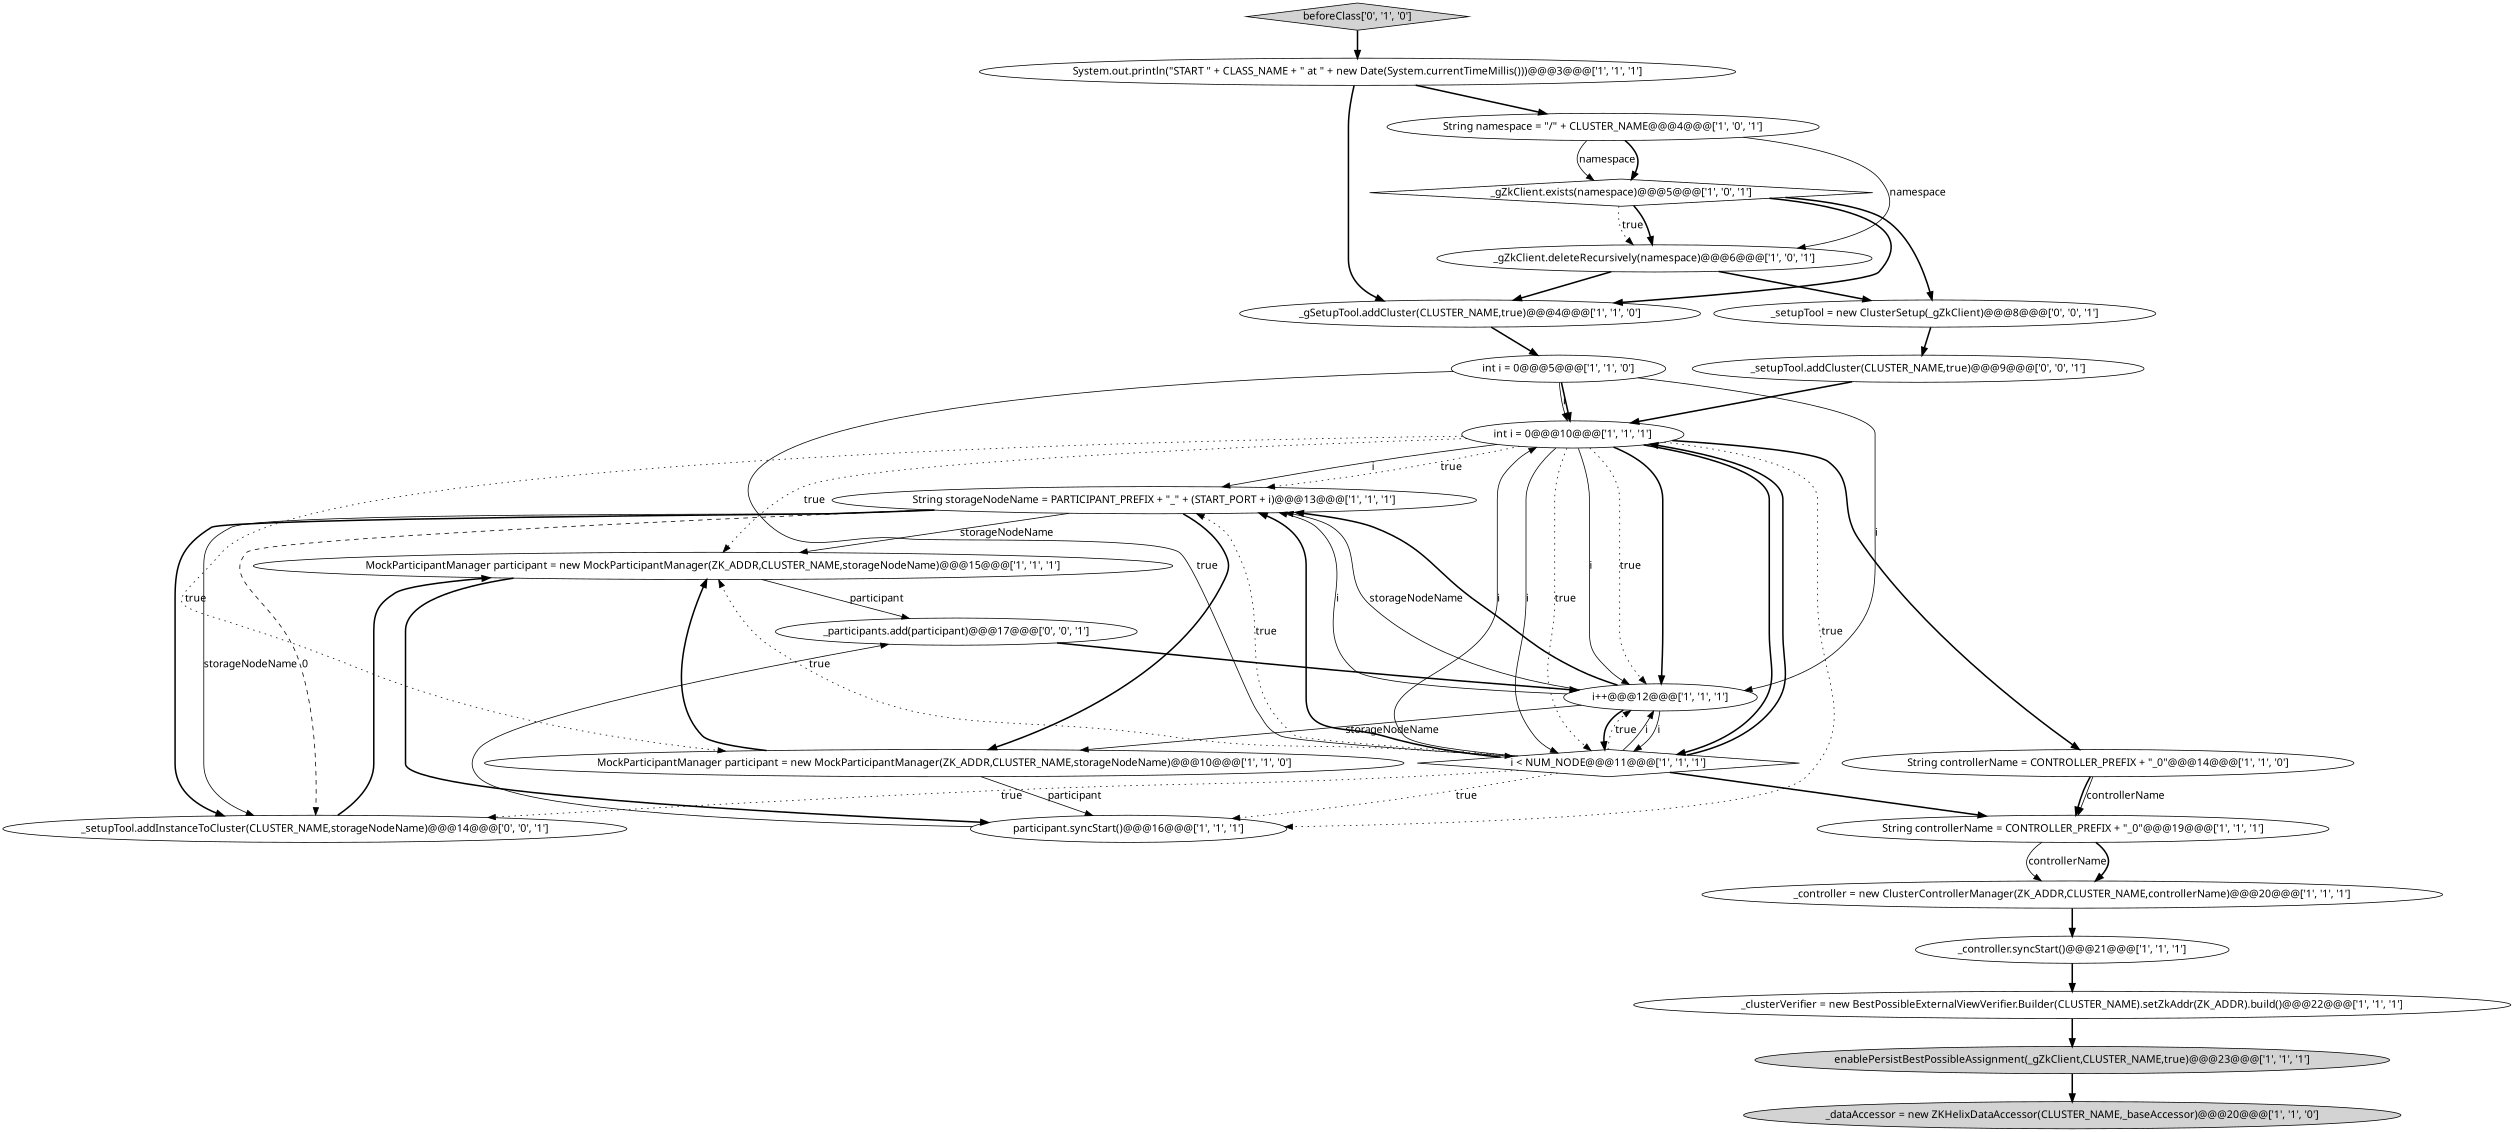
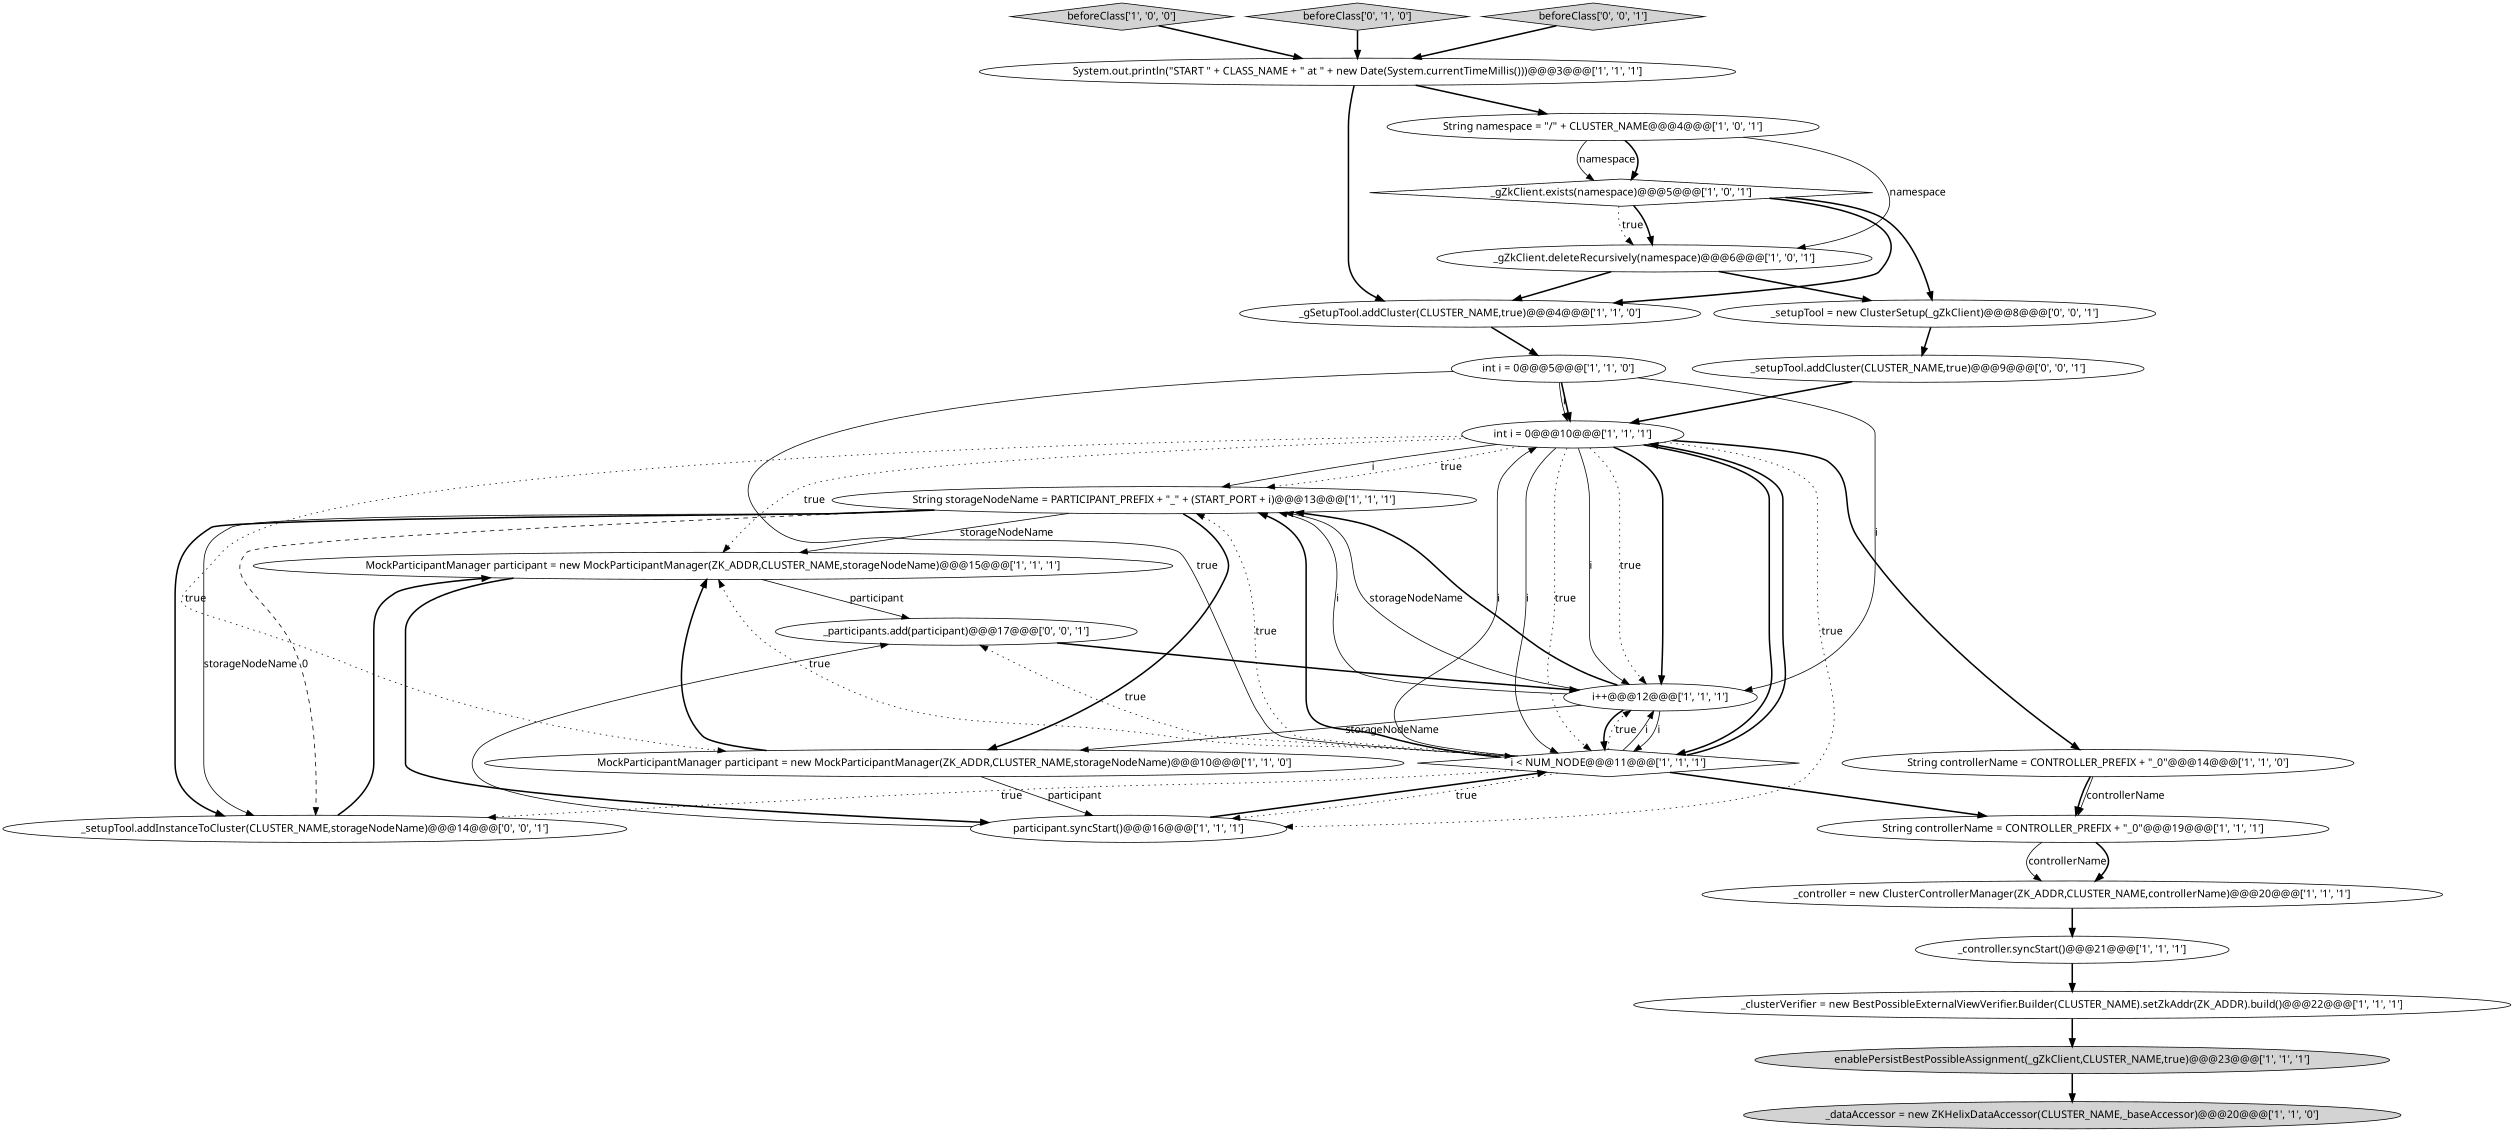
node "beforeClass['1', '0', '0']": added
node "beforeClass['0', '0', '1']": added
edge "i < NUM_NODE@@@11@@@['1', '1', '1']" -> "_participants.add(participant)@@@17@@@['0', '0', '1']": added, label "true"
edge "participant.syncStart()@@@16@@@['1', '1', '1']" -> "i < NUM_NODE@@@11@@@['1', '1', '1']": added
